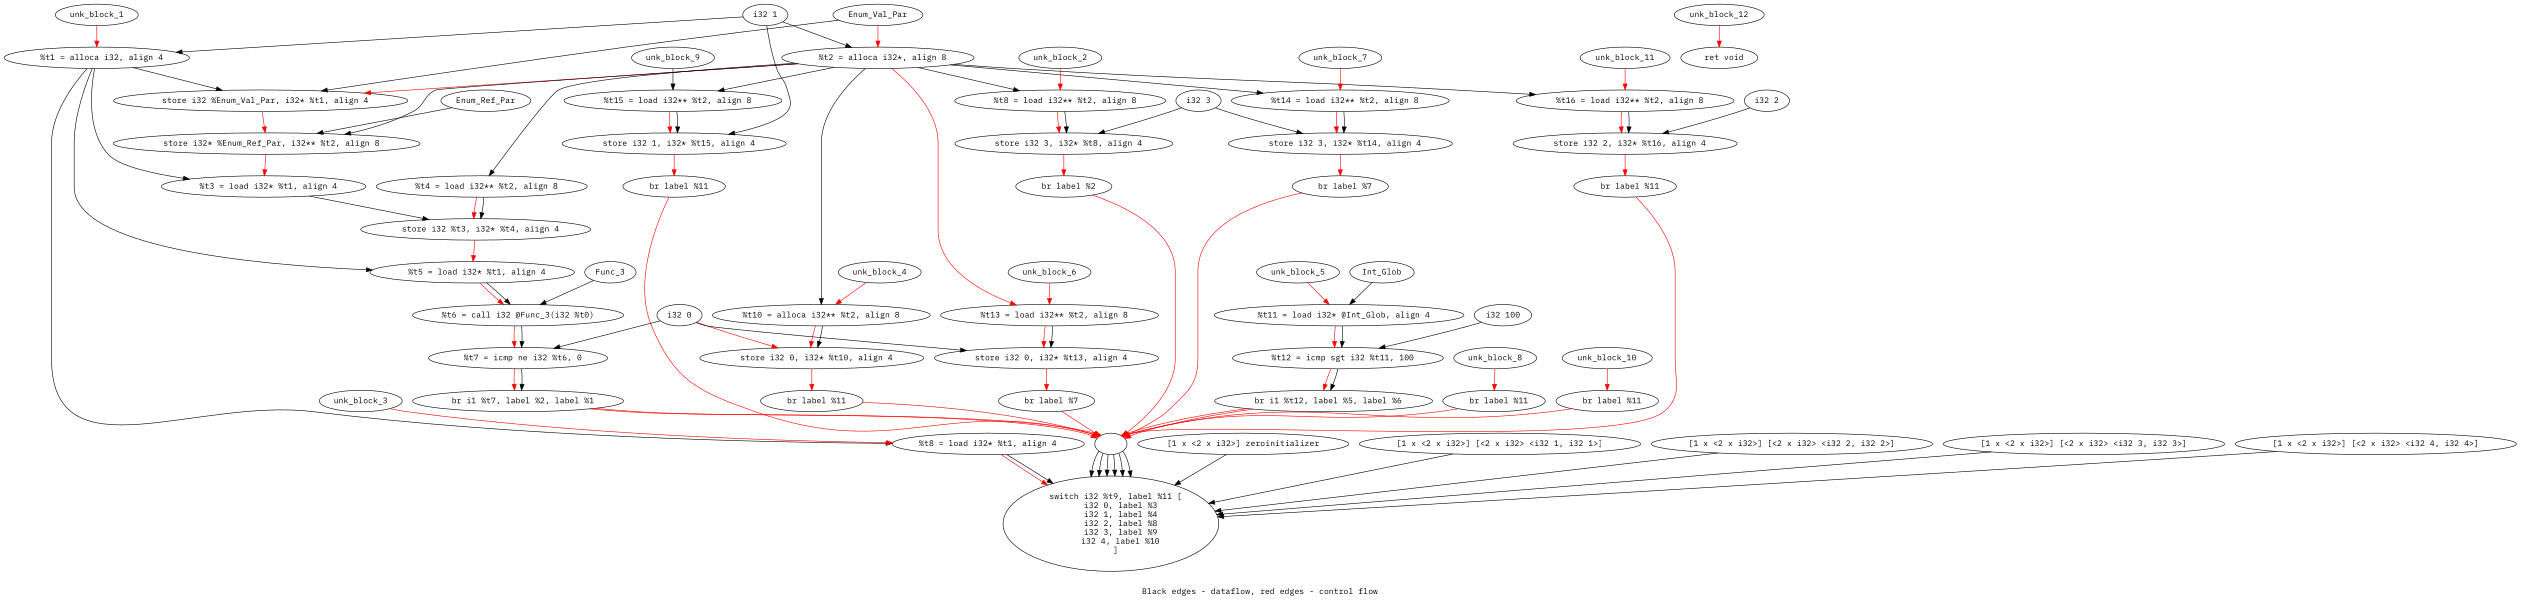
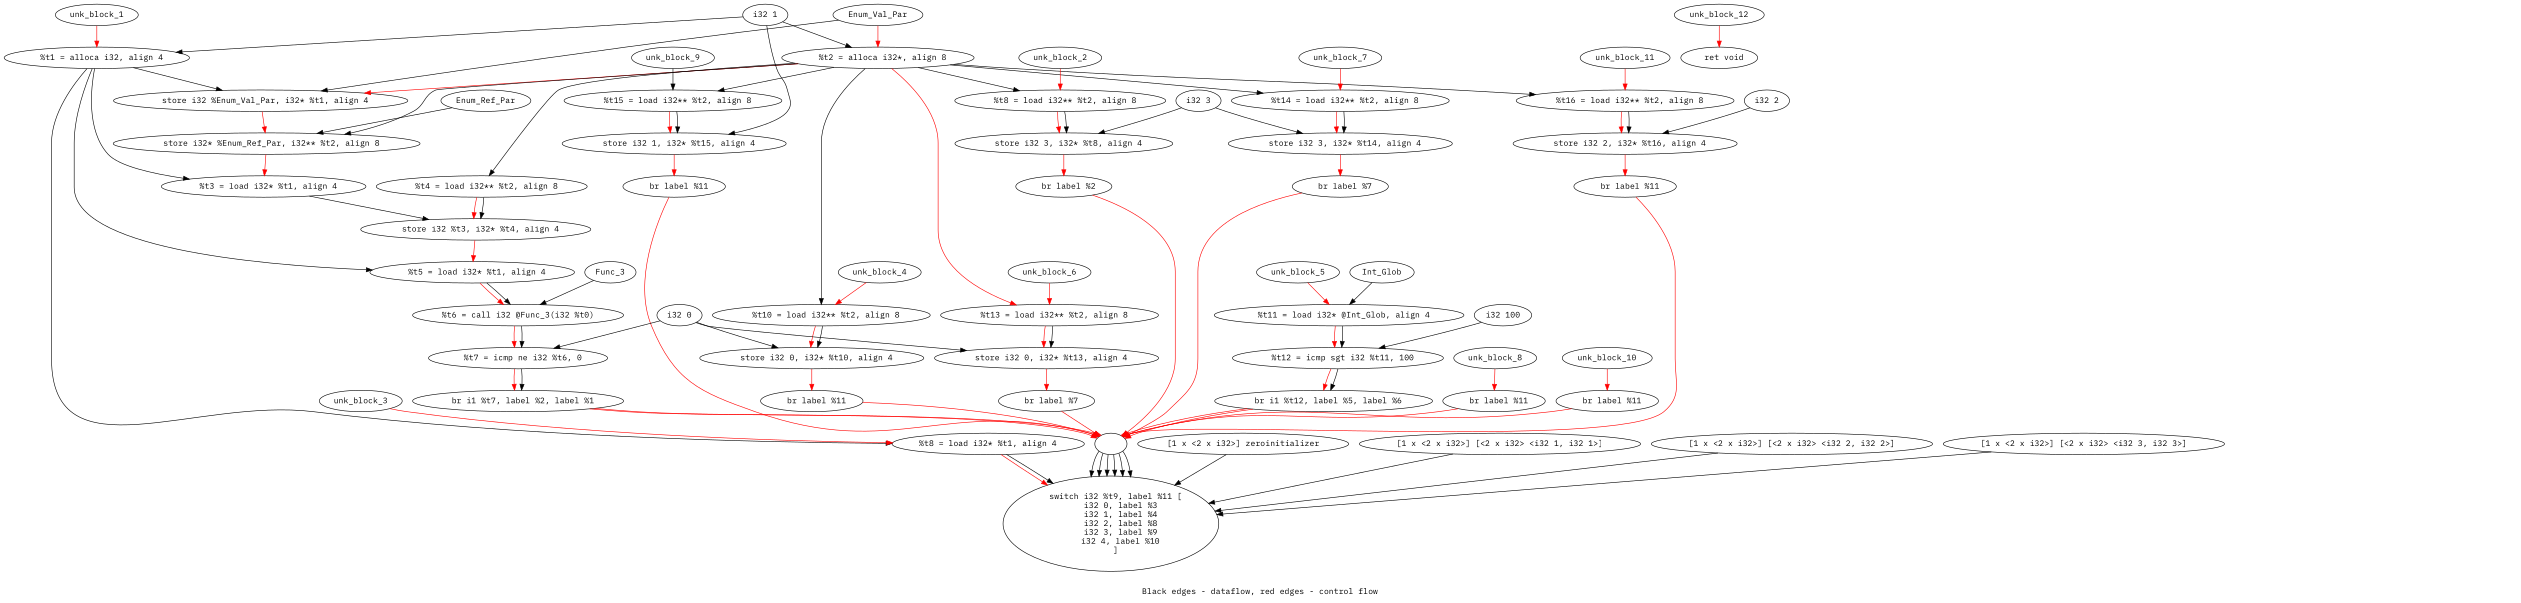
node "%t10 = alloca i32** %t2, align 8": label "%t10 = alloca i32** %t2, align 8" -> "%t10 = load i32** %t2, align 8"
edge "i32 0" -> "store i32 0, i32* %t10, align 4": color red -> black
node "[1 x <2 x i32>] [<2 x i32> <i32 4, i32 4>]": removed
